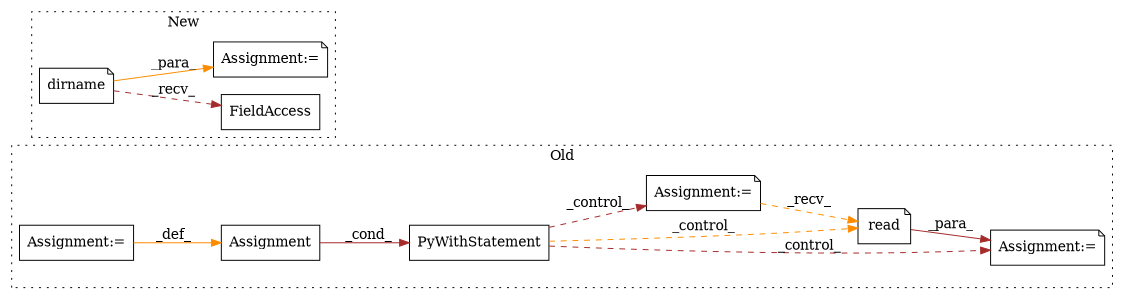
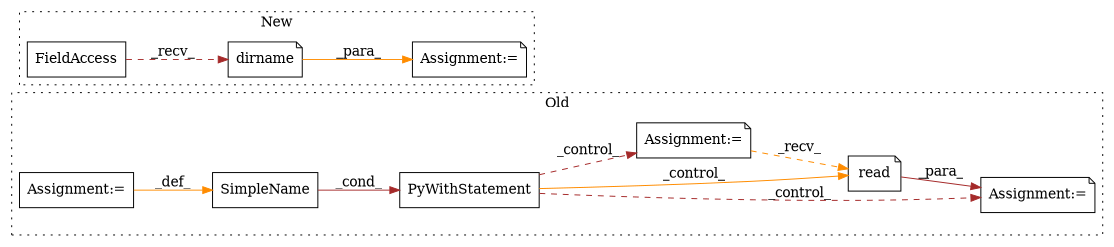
edge "dirname" -> "FieldAccess": reversed
edge "PyWithStatement" -> "read": style dashed -> solid
node "Assignment": label "Assignment" -> "SimpleName"
